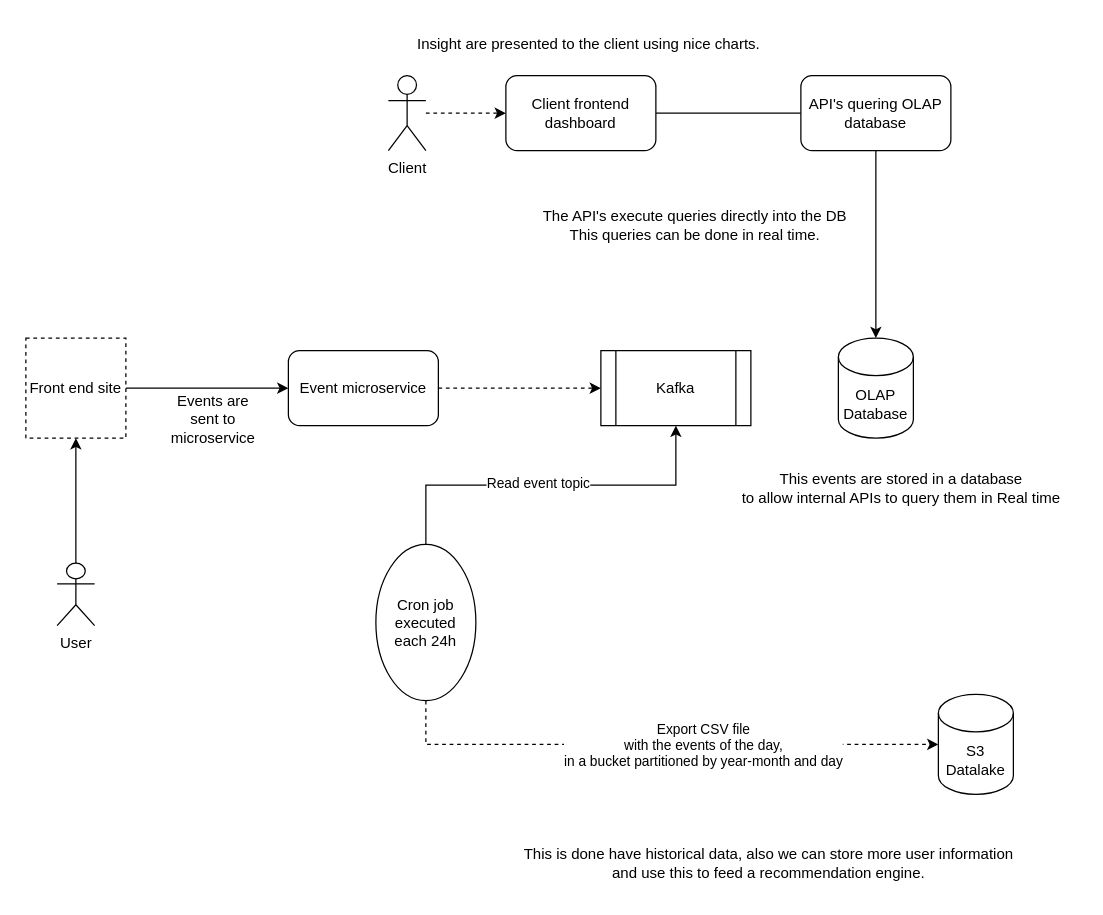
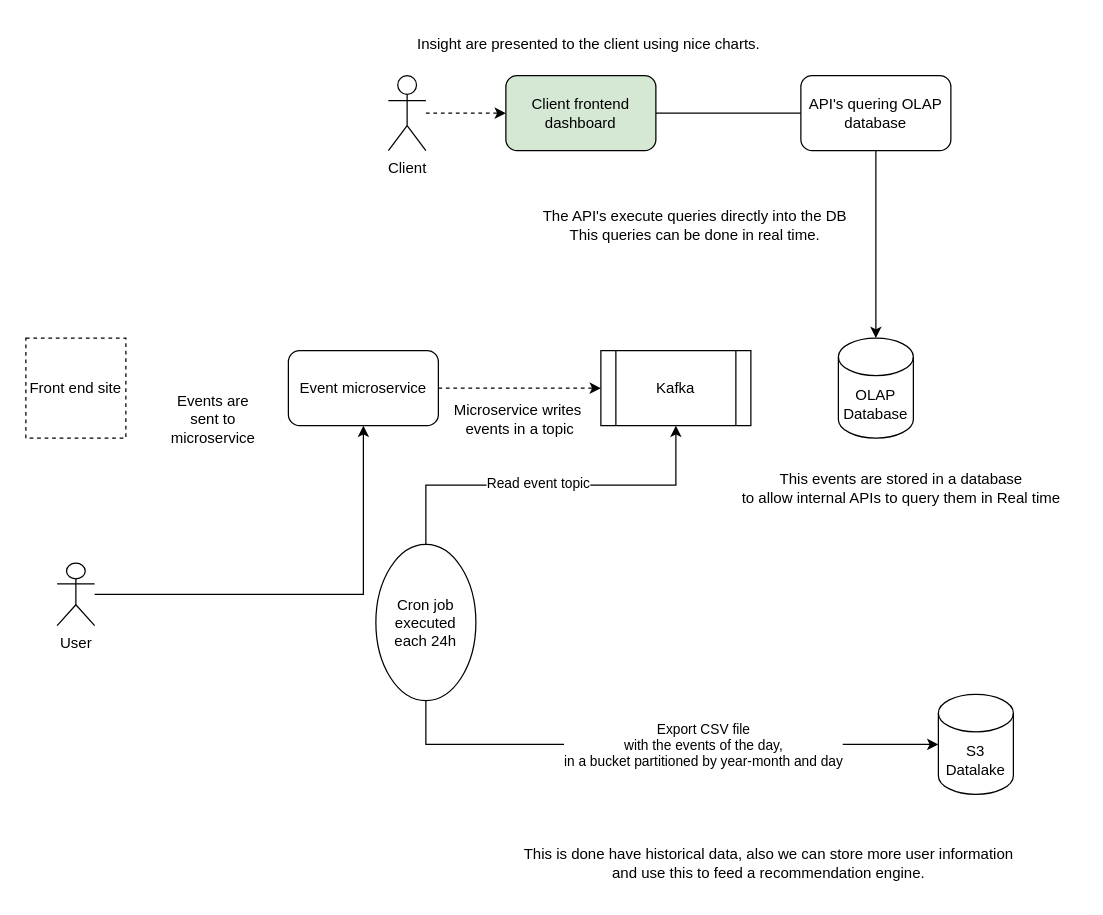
node "Client frontend dashboard": fillcolor #ffffff -> #d5e8d4
edge "Front end site" -> "Event microservice": removed
node "Microservice writes events in a topic": added
edge "User" -> "Front end site": now "User" -> "Event microservice"
edge "Cron job executed each 24h" -> "S3 Datalake": style dashed -> solid
